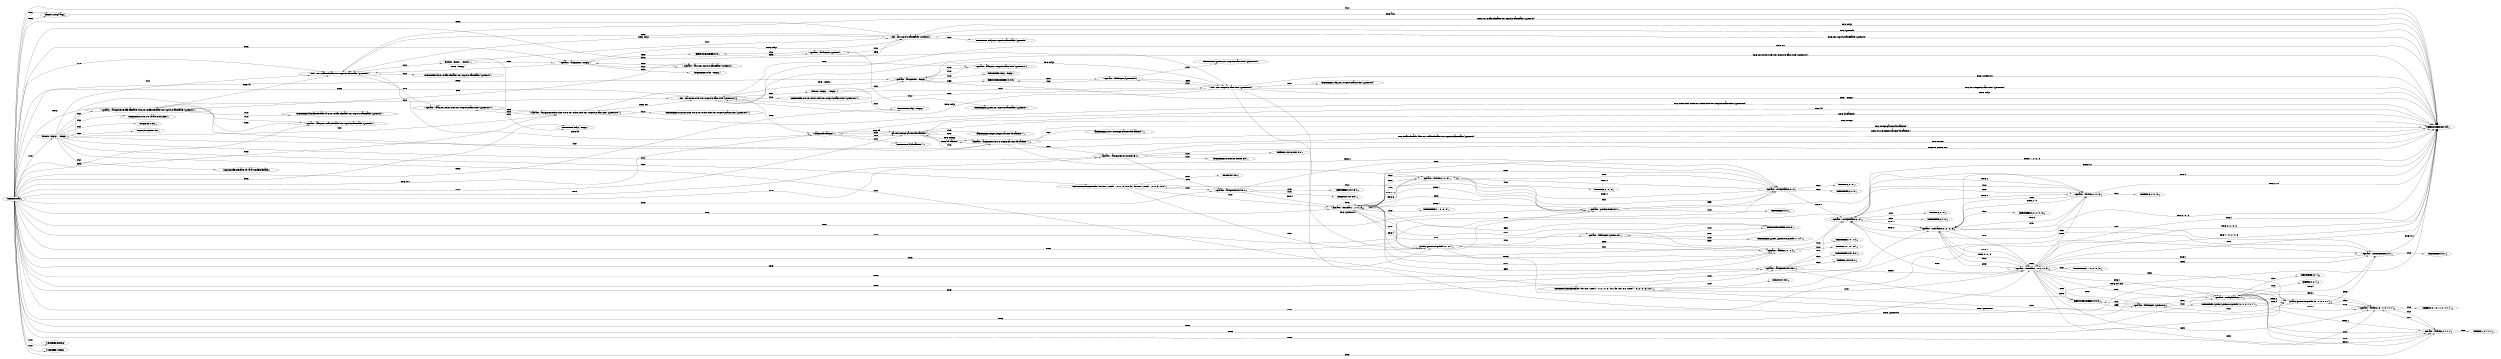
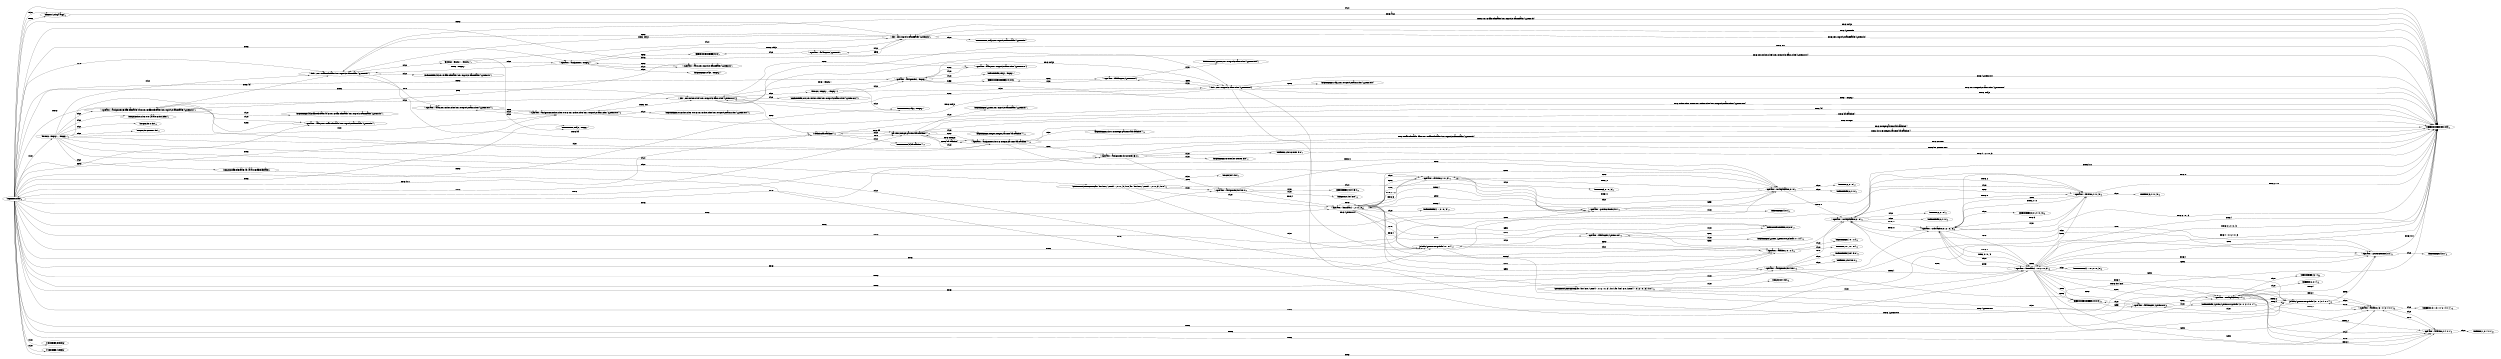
edge "(FIELD_IDENTIFIER,in,in)" -> "(<operator>.fieldAccess,System.in)": removed, label "CFG:"
edge "(<init>,new OutputStreamWriter(System.out))" -> "(IDENTIFIER,$obj2,new OutputStreamWriter(System.out))": label "AST: " -> "CDG: "
edge "(<operator>.fieldAccess,System.in)" -> "(IDENTIFIER,System,new InputStreamReader(System.in))": now "(parseInt,Integer.parseInt(bf.readLine()))" -> "(IDENTIFIER,System,new InputStreamReader(System.in))"
edge "(<operator>.lessThan,i < 2 * n / 3)" -> "(METHOD_RETURN,void)": now "(LITERAL,0,int counter = 0)" -> "(METHOD_RETURN,void)"
edge "(METHOD,main)" -> "(<operator>.lessThan,i < n - 2 * n / 3)": now "(LOCAL,BufferedReader bf: java.io.BufferedReader)" -> "(<operator>.lessThan,i < n - 2 * n / 3)"
